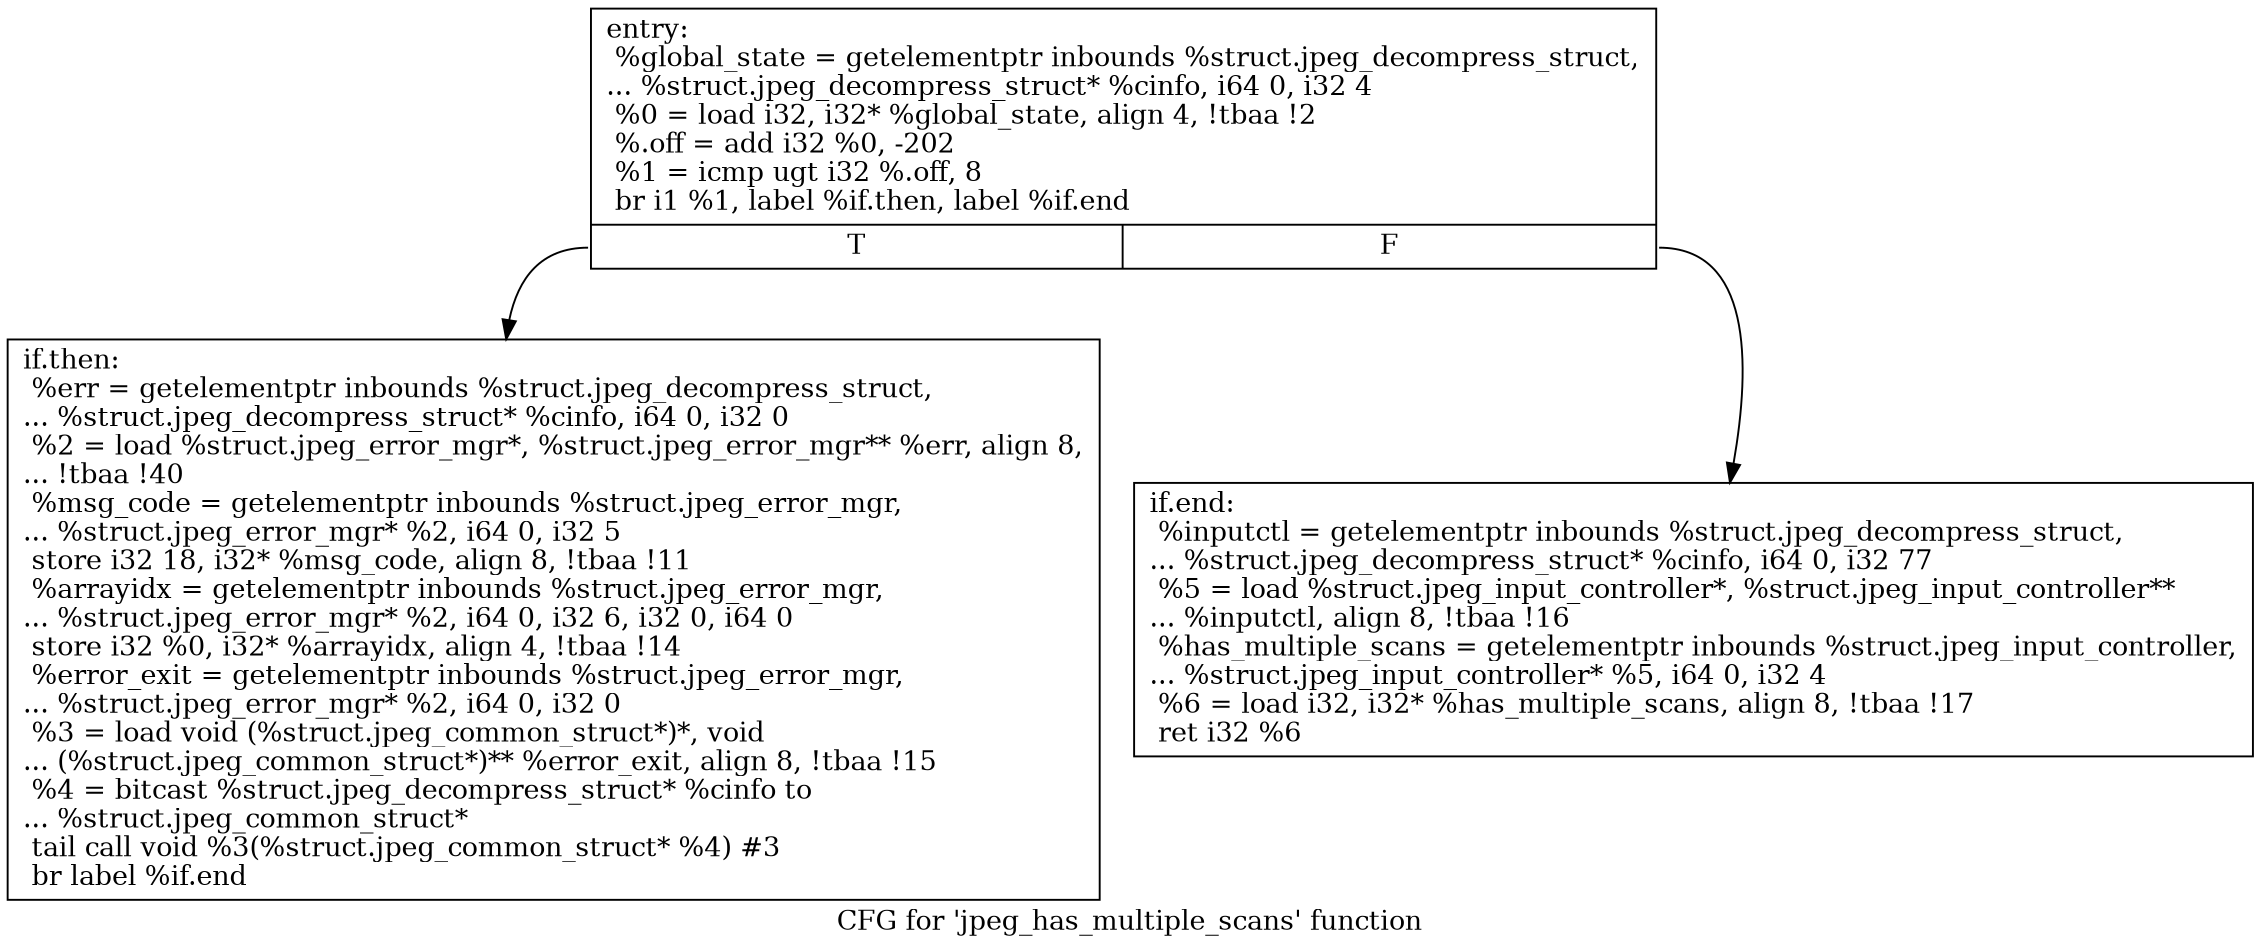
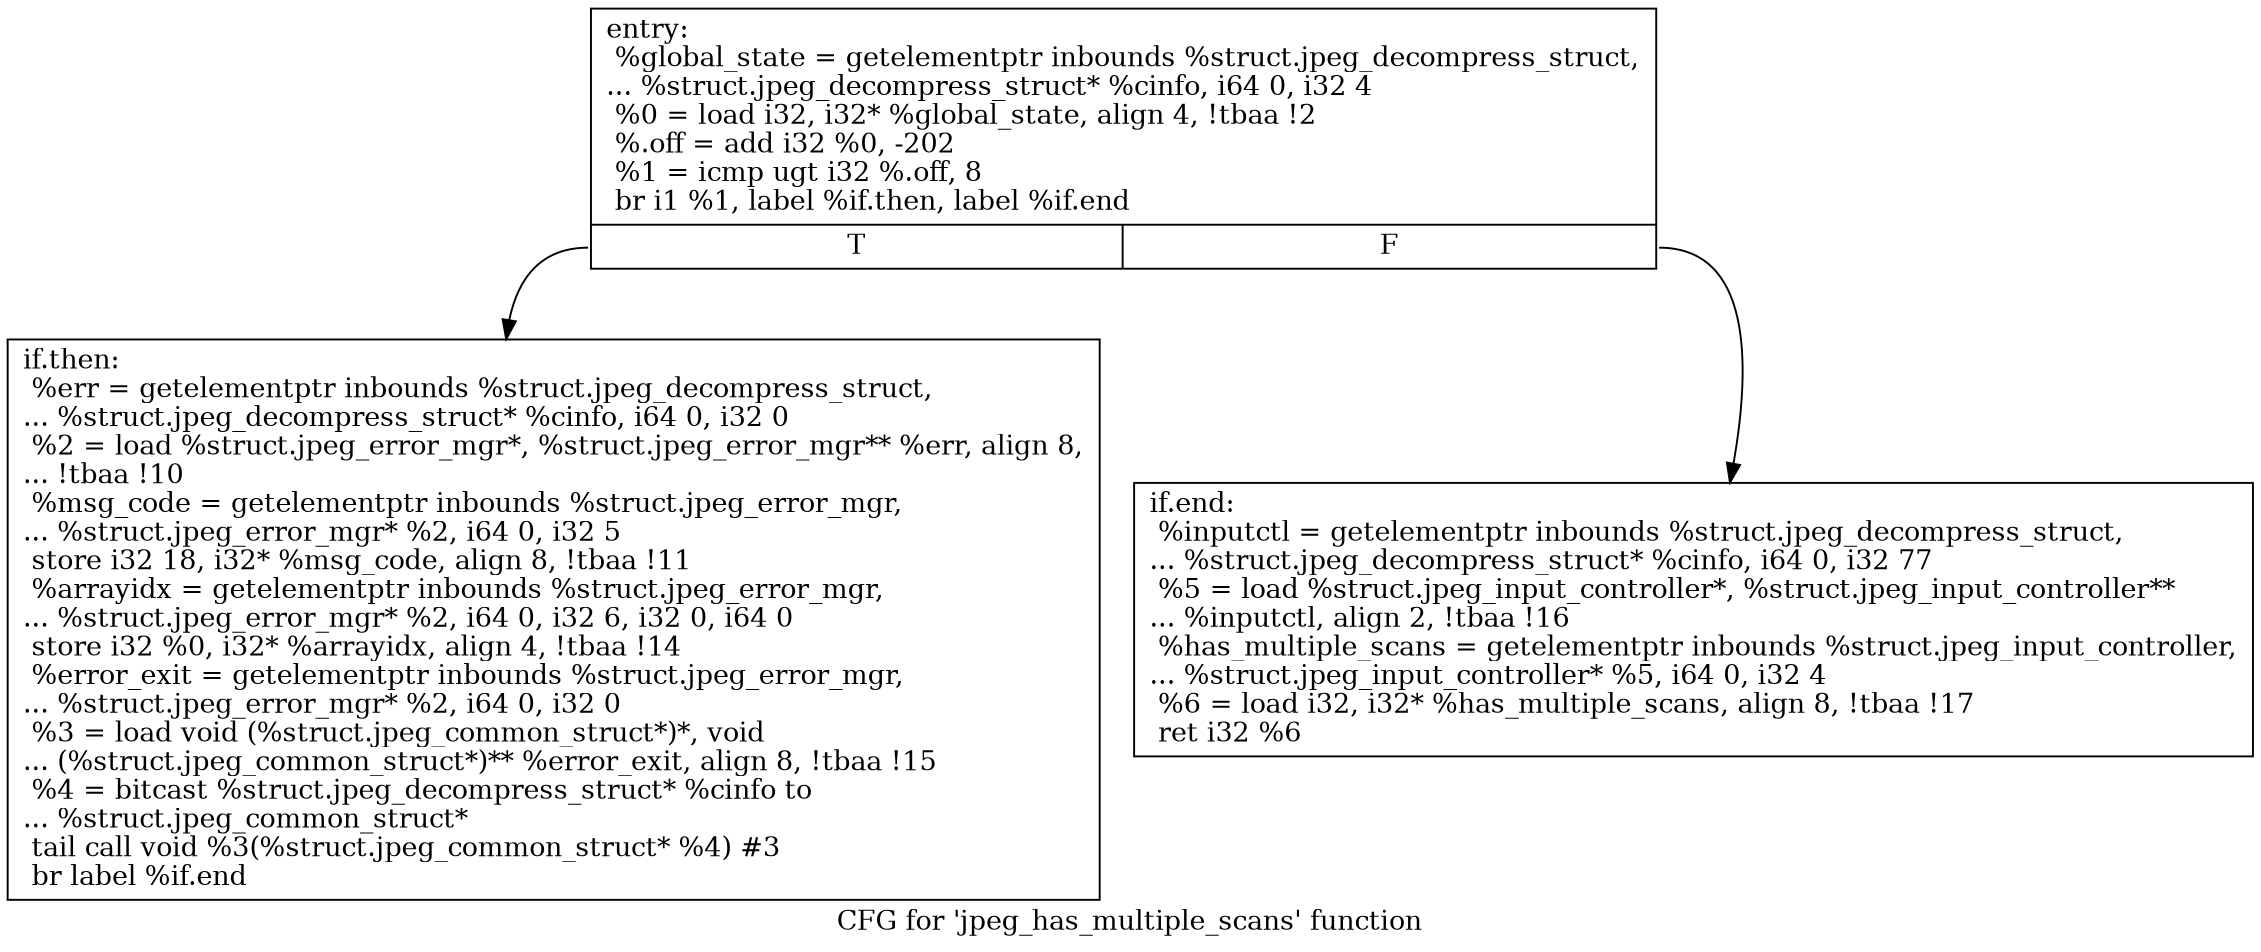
node "if.then:": text "... !tbaa !40" -> "... !tbaa !10"
node "if.end:": text "... %inputctl, align 8, !tbaa !16" -> "... %inputctl, align 2, !tbaa !16"
